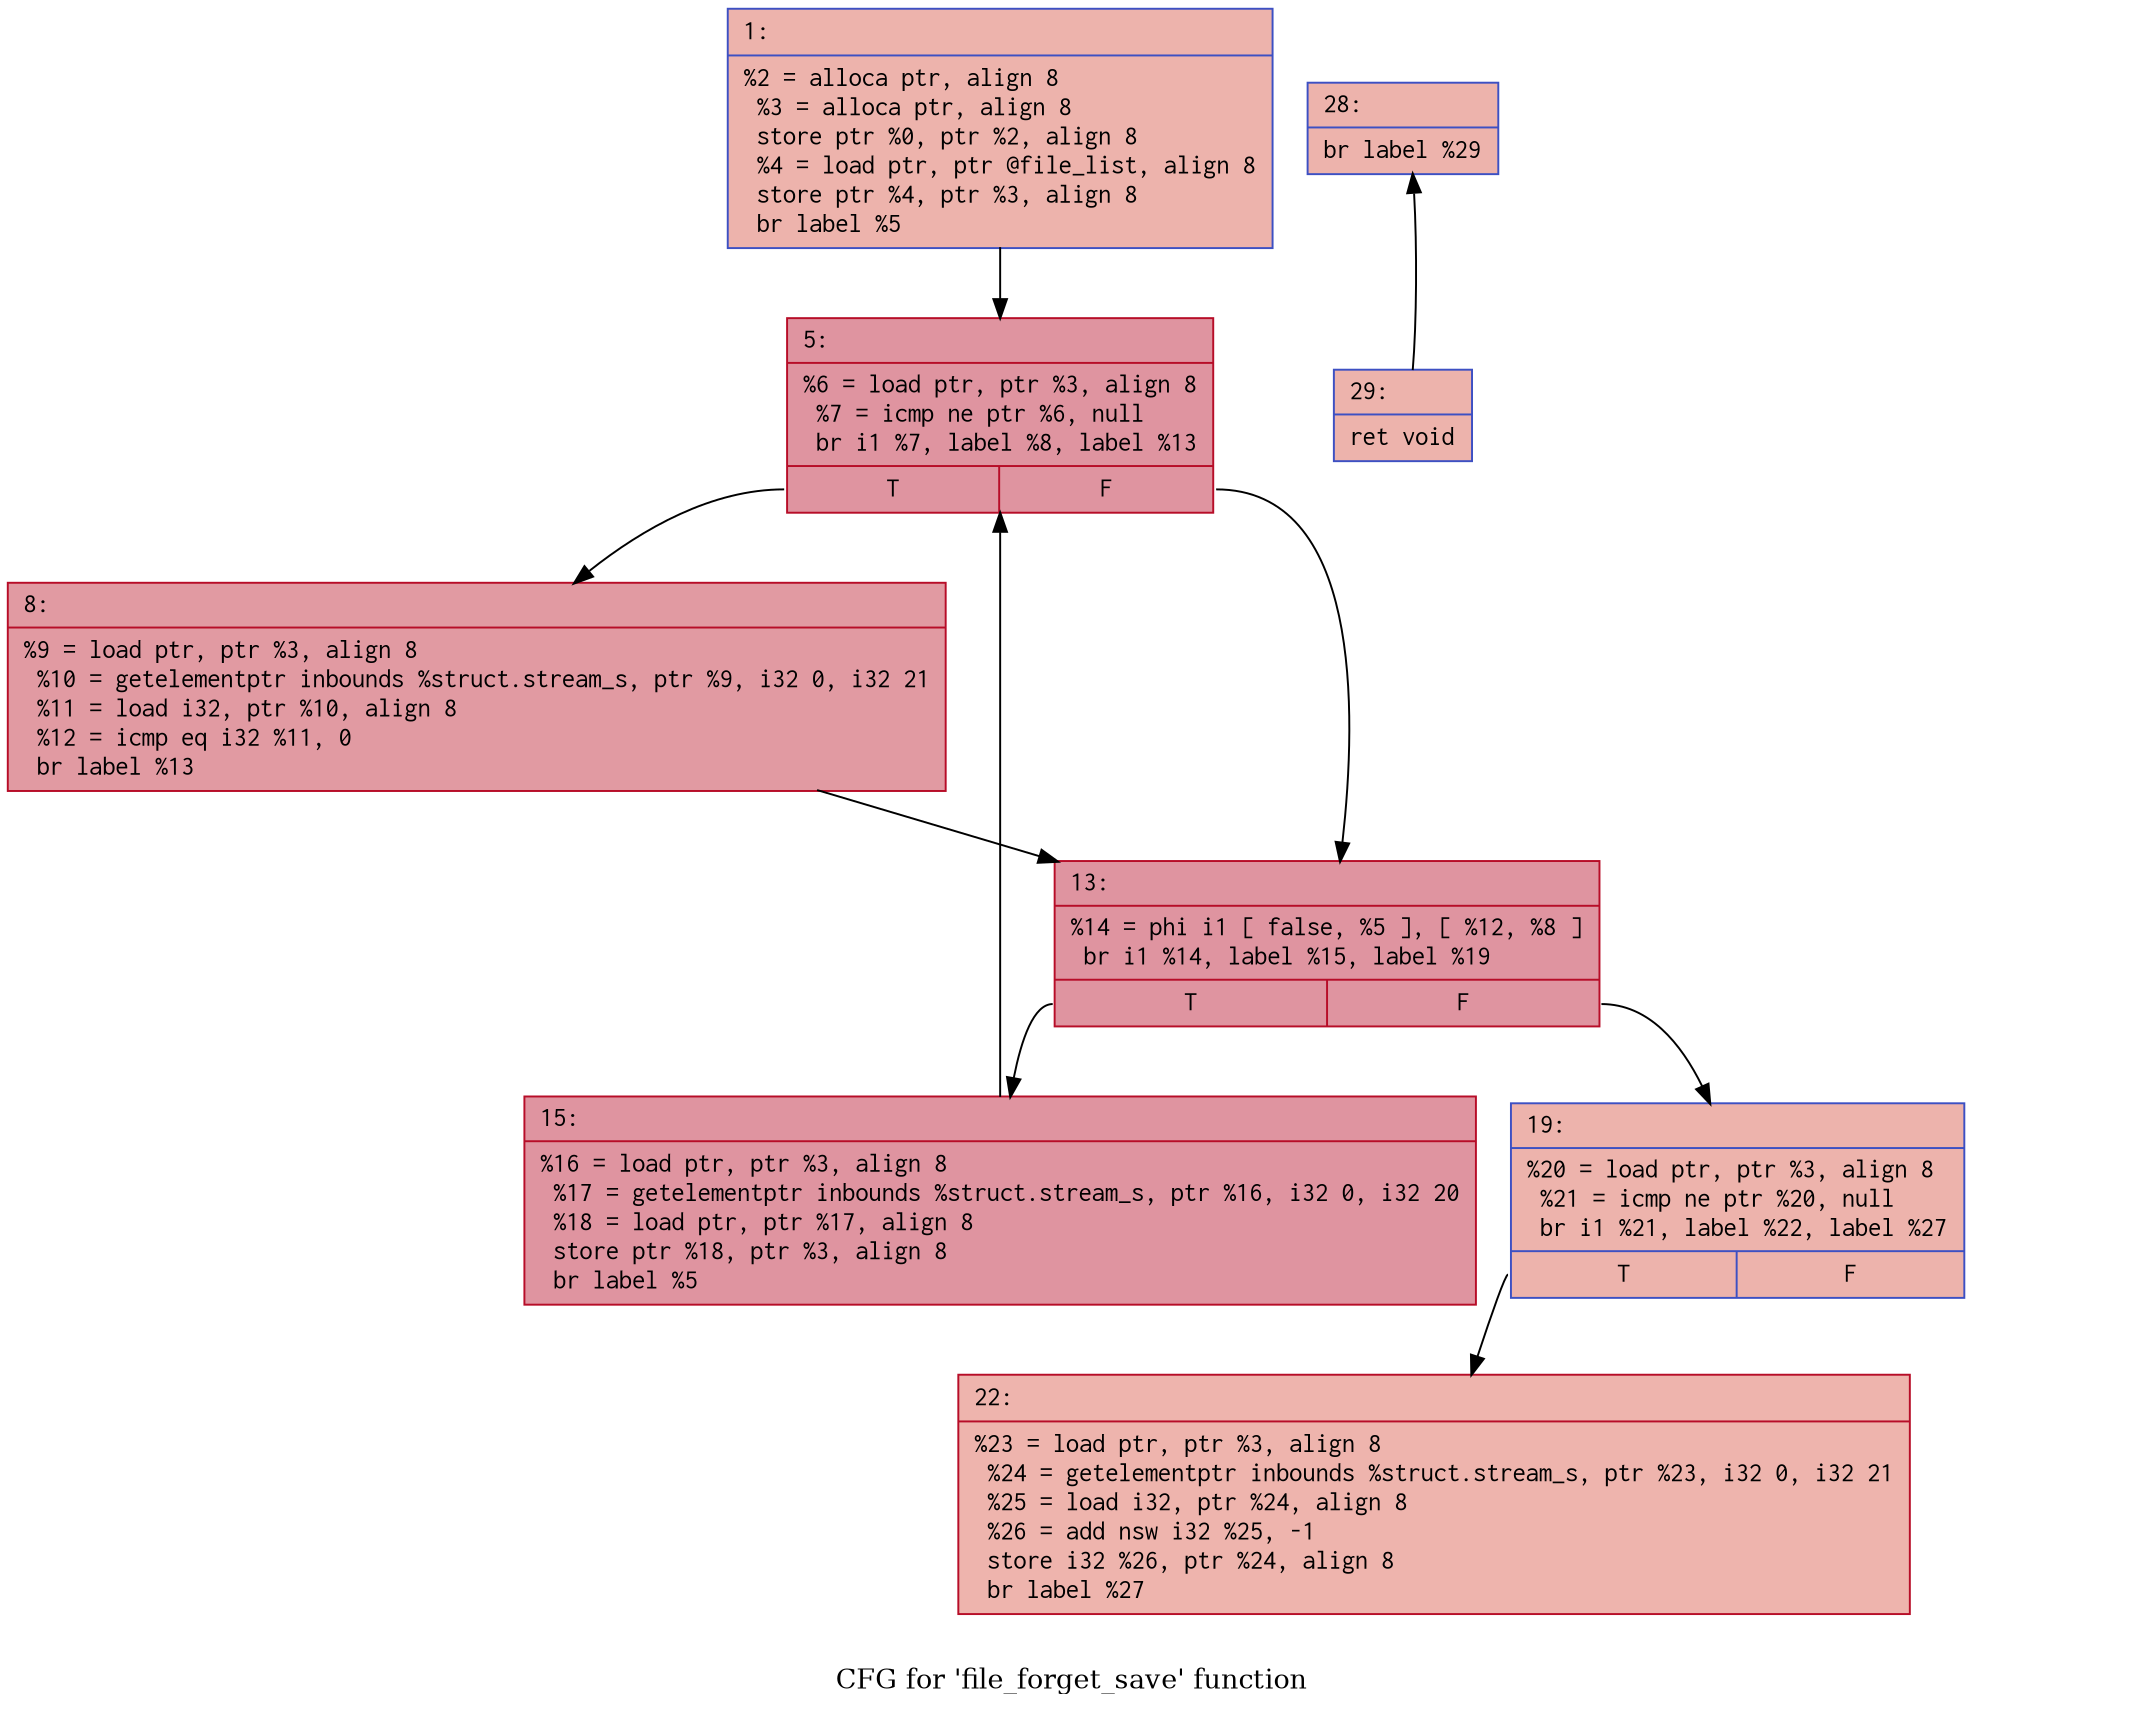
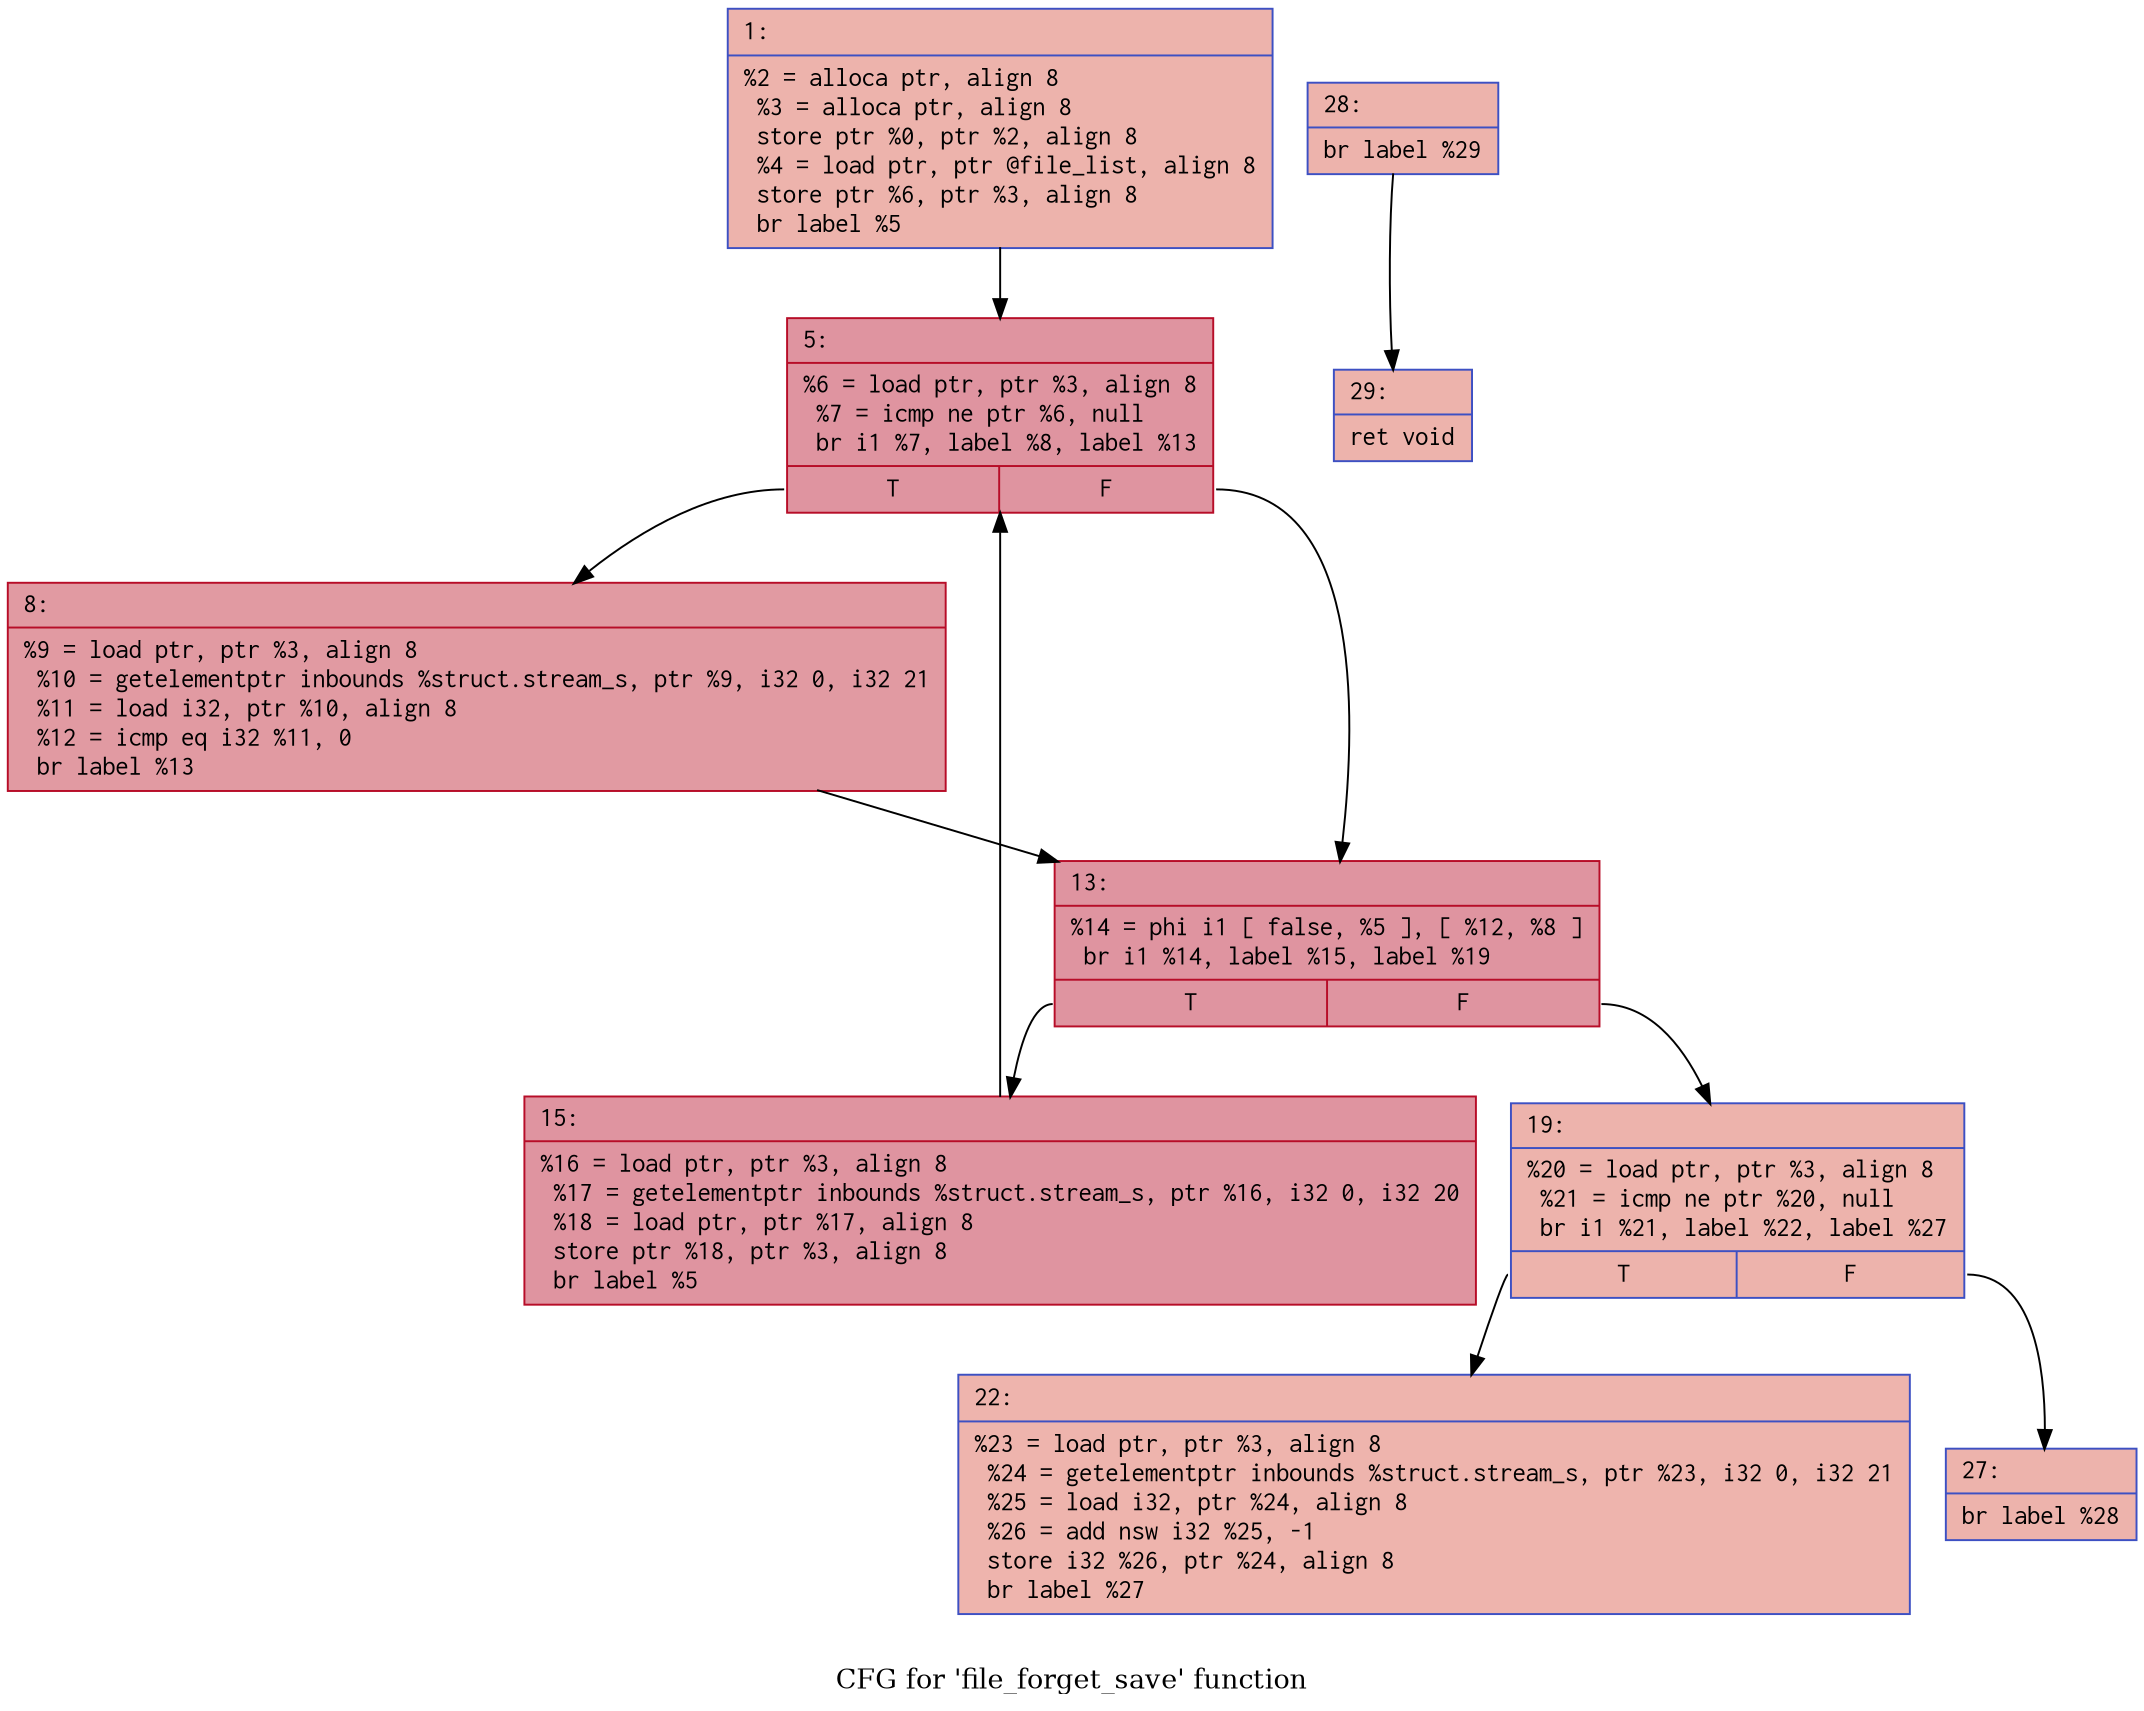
node "1:": text "store ptr %4, ptr %3, align 8" -> "store ptr %6, ptr %3, align 8"
edge "29:" -> "28:": reversed
node "22:": color #b70d28ff -> #3d50c3ff
node "27:": added
